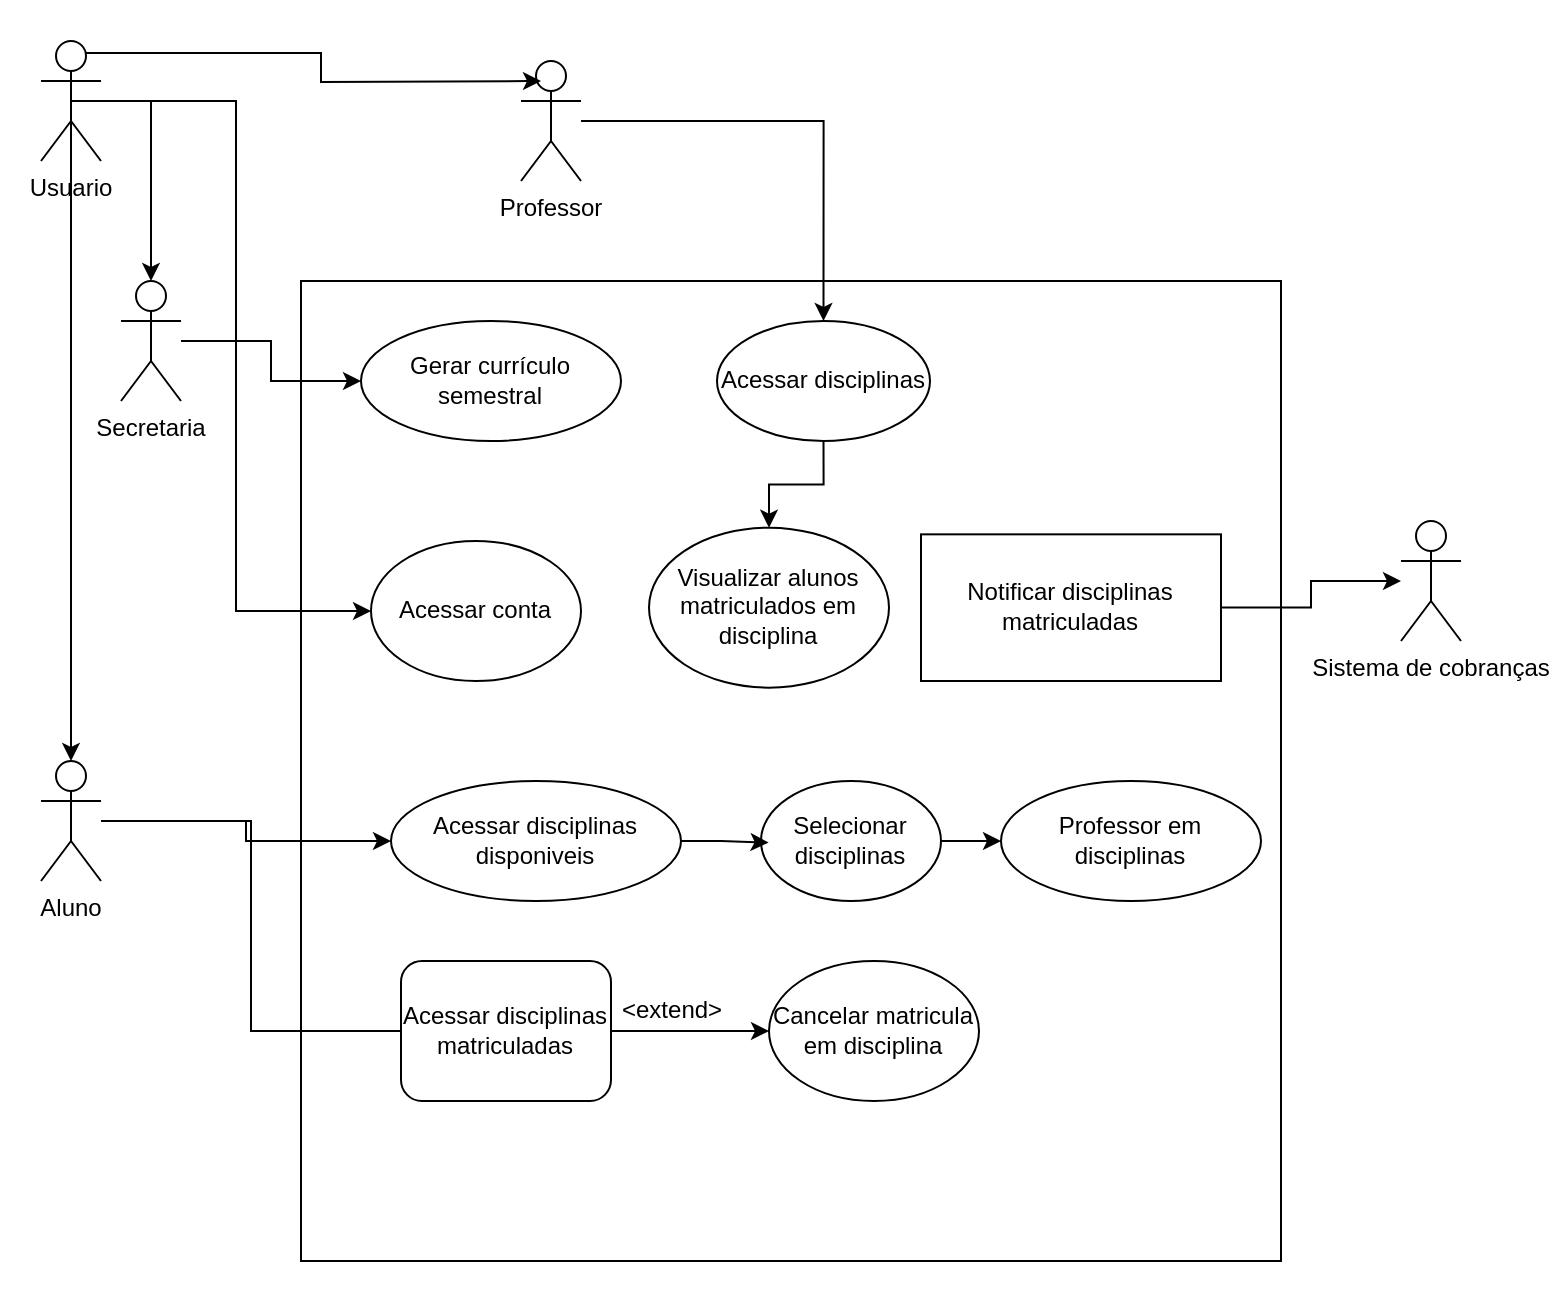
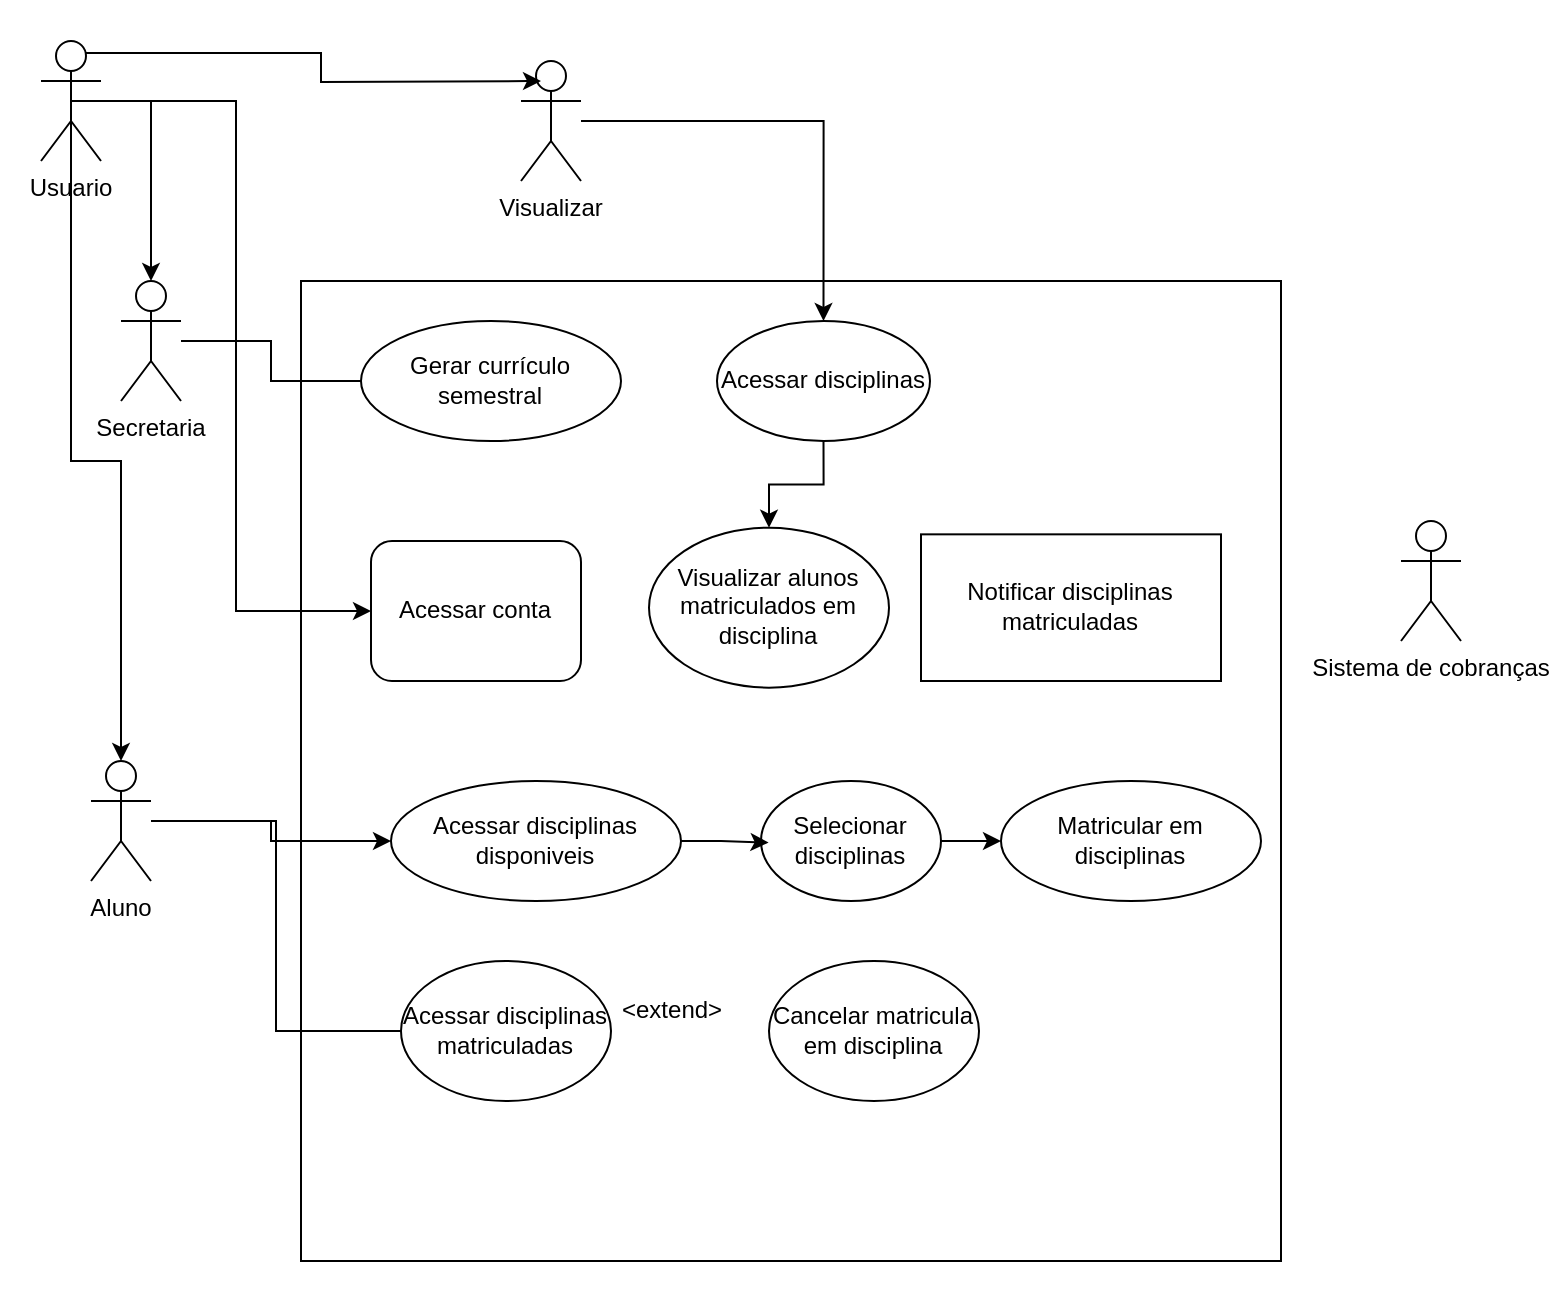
node "Professor": label "Professor" -> "Visualizar"
edge "Secretaria" -> "Gerar currículo semestral": arrowhead classic -> none
edge "Notificar disciplinas matriculadas" -> "Sistema de cobranças": removed
node "Acessar conta": shape ellipse -> rounded rectangle
node "Aluno": moved (71, 821) -> (121, 821)
node "Professor em disciplinas": label "Professor em disciplinas" -> "Matricular em disciplinas"
node "Acessar disciplinas matriculadas": shape rounded rectangle -> ellipse
edge "Acessar disciplinas matriculadas" -> "Cancelar matricula em disciplina": removed
